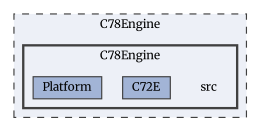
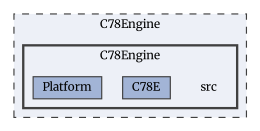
node "C72E": label "C72E" -> "C78E"
